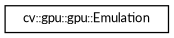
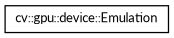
node "cv::gpu::gpu::Emulation": label "cv::gpu::gpu::Emulation" -> "cv::gpu::device::Emulation"
